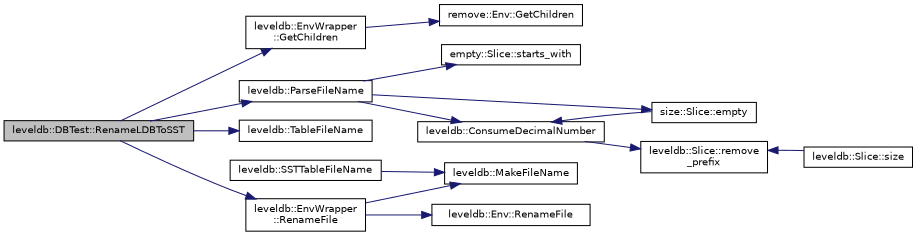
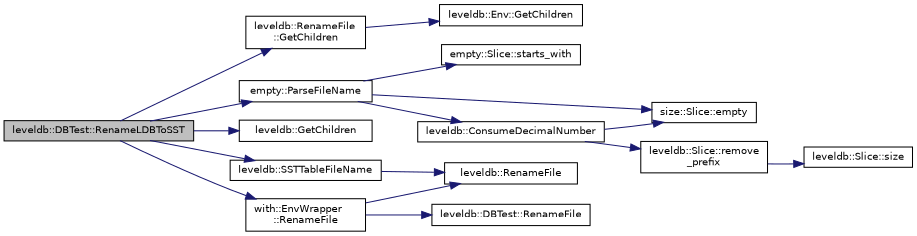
node "remove::Env::GetChildren": label "remove::Env::GetChildren" -> "leveldb::Env::GetChildren"
node "leveldb::EnvWrapper ::GetChildren": label "leveldb::EnvWrapper ::GetChildren" -> "leveldb::RenameFile ::GetChildren"
node "leveldb::ParseFileName": label "leveldb::ParseFileName" -> "empty::ParseFileName"
edge "size::Slice::empty" -> "leveldb::ConsumeDecimalNumber": reversed
node "leveldb::TableFileName": label "leveldb::TableFileName" -> "leveldb::GetChildren"
edge "leveldb::DBTest::RenameLDBToSST" -> "leveldb::SSTTableFileName": added
edge "leveldb::Slice::size" -> "leveldb::Slice::remove _prefix": reversed
node "leveldb::MakeFileName": label "leveldb::MakeFileName" -> "leveldb::RenameFile"
node "leveldb::EnvWrapper ::RenameFile": label "leveldb::EnvWrapper ::RenameFile" -> "with::EnvWrapper ::RenameFile"
node "leveldb::Env::RenameFile": label "leveldb::Env::RenameFile" -> "leveldb::DBTest::RenameFile"
